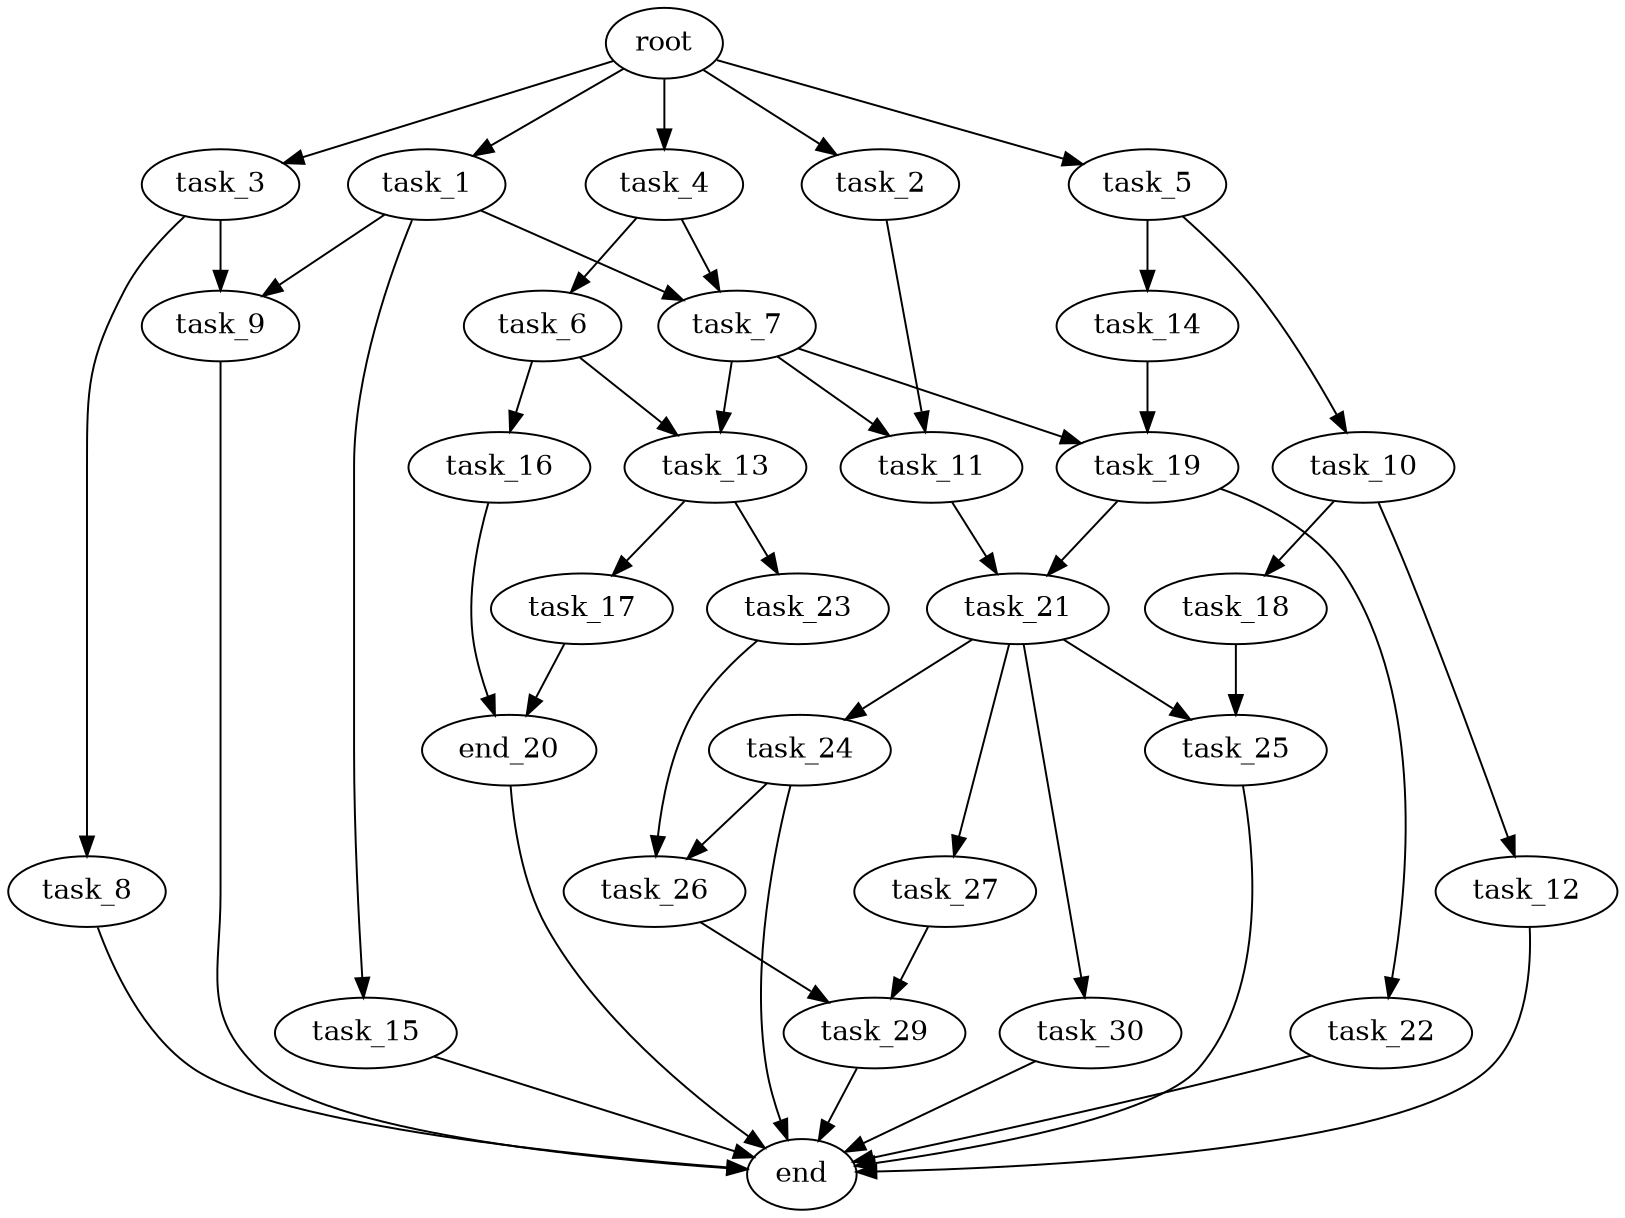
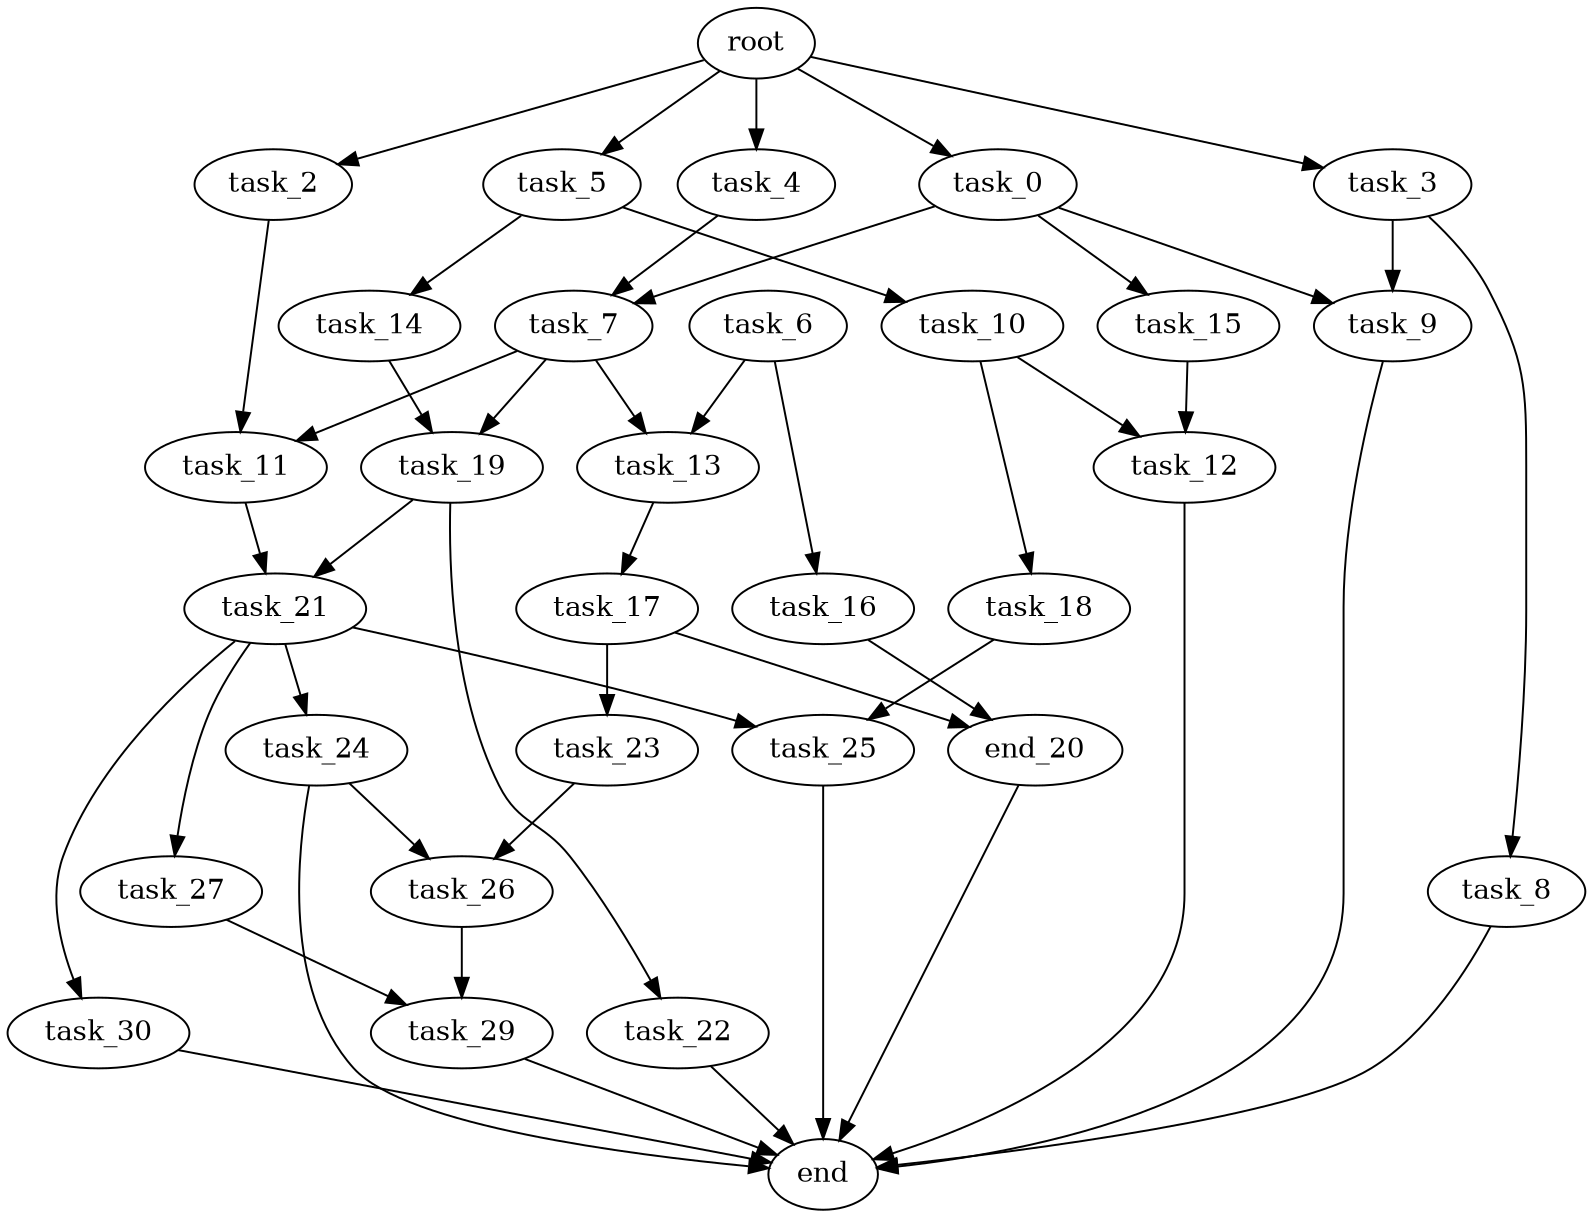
node "task_1": label "task_1" -> "task_0"
edge "task_4" -> "task_6": removed
edge "task_13" -> "task_23": now "task_17" -> "task_23"
edge "task_15" -> "end": now "task_15" -> "task_12"
